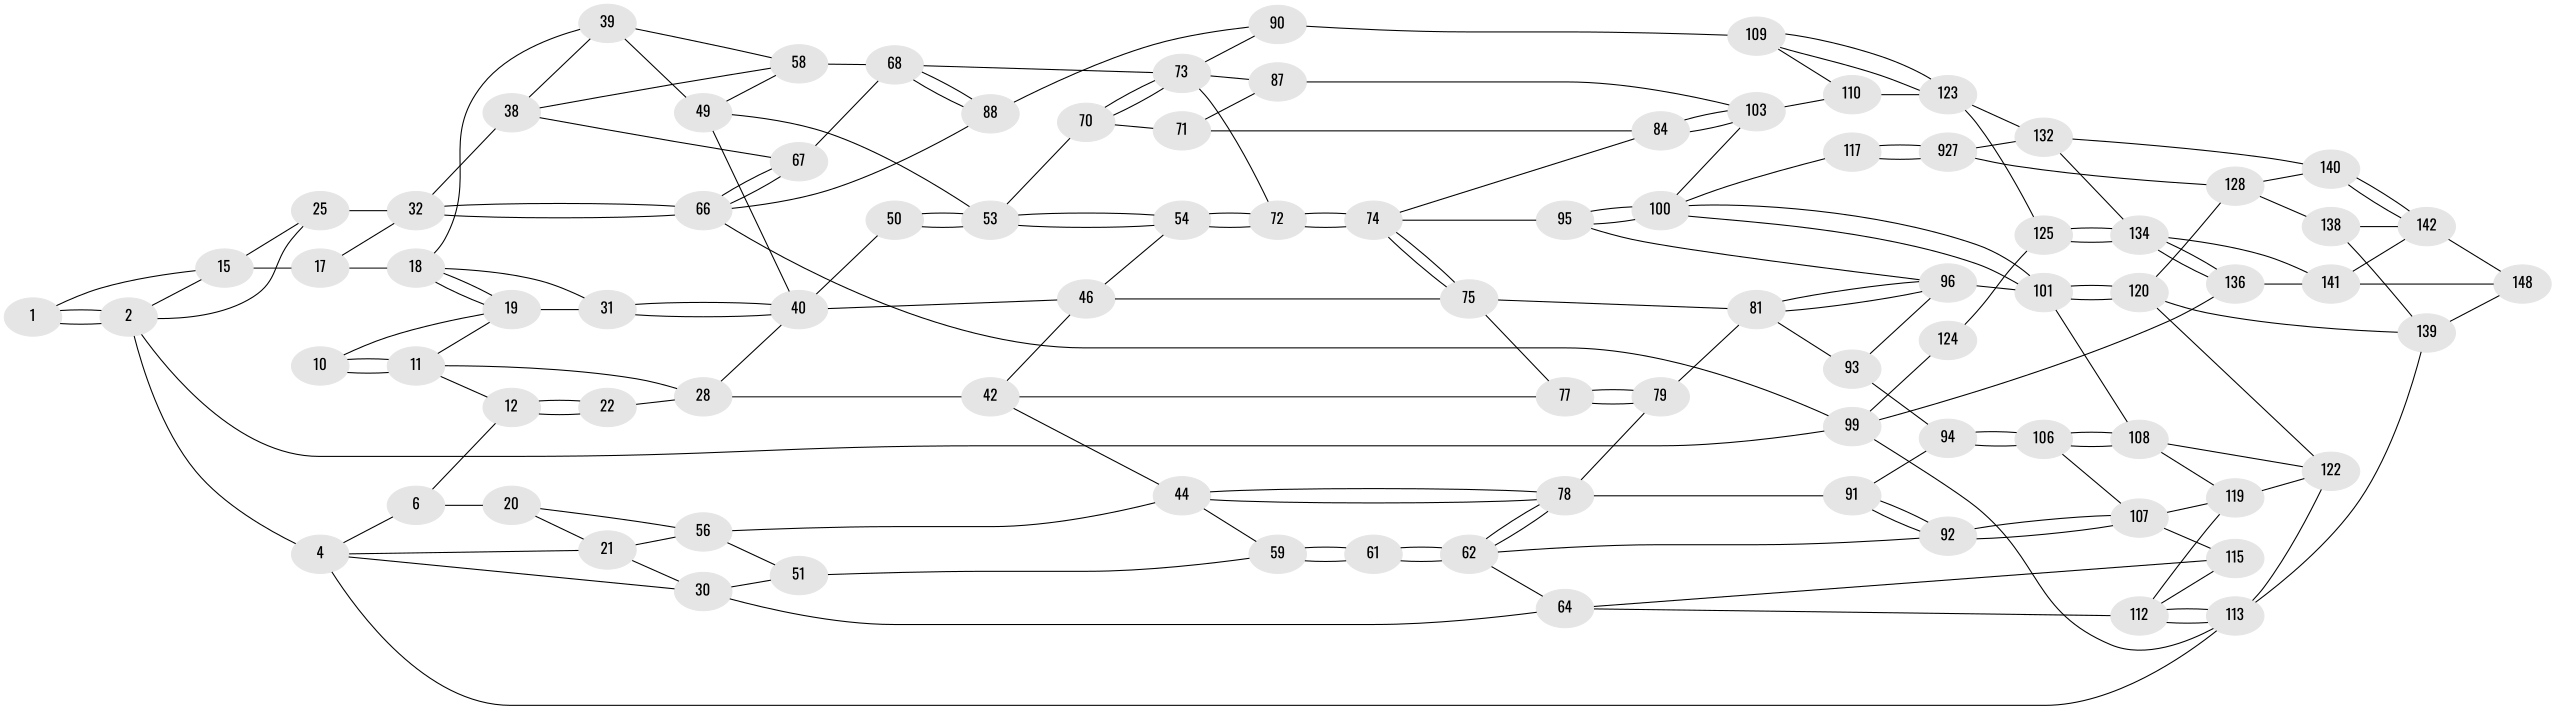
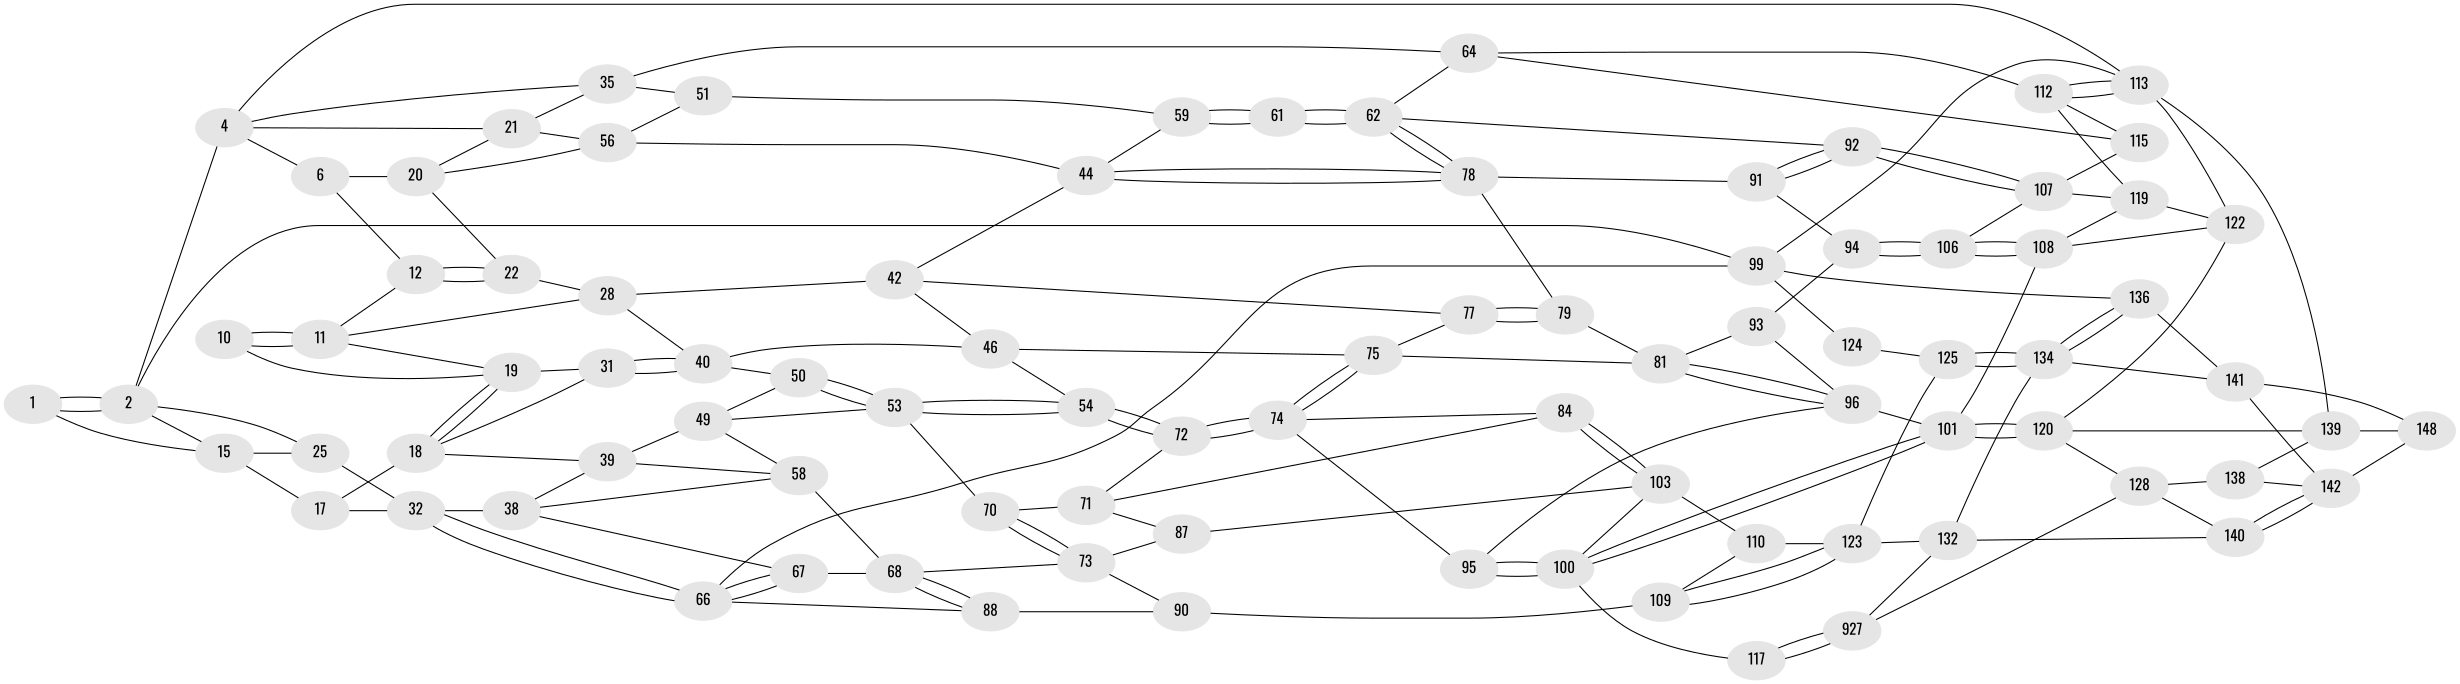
edge "73" -- "72": now "71" -- "72"
edge "49" -- "40": now "49" -- "50"
edge "20" -- "22": added
node "30": label "30" -> "35"
